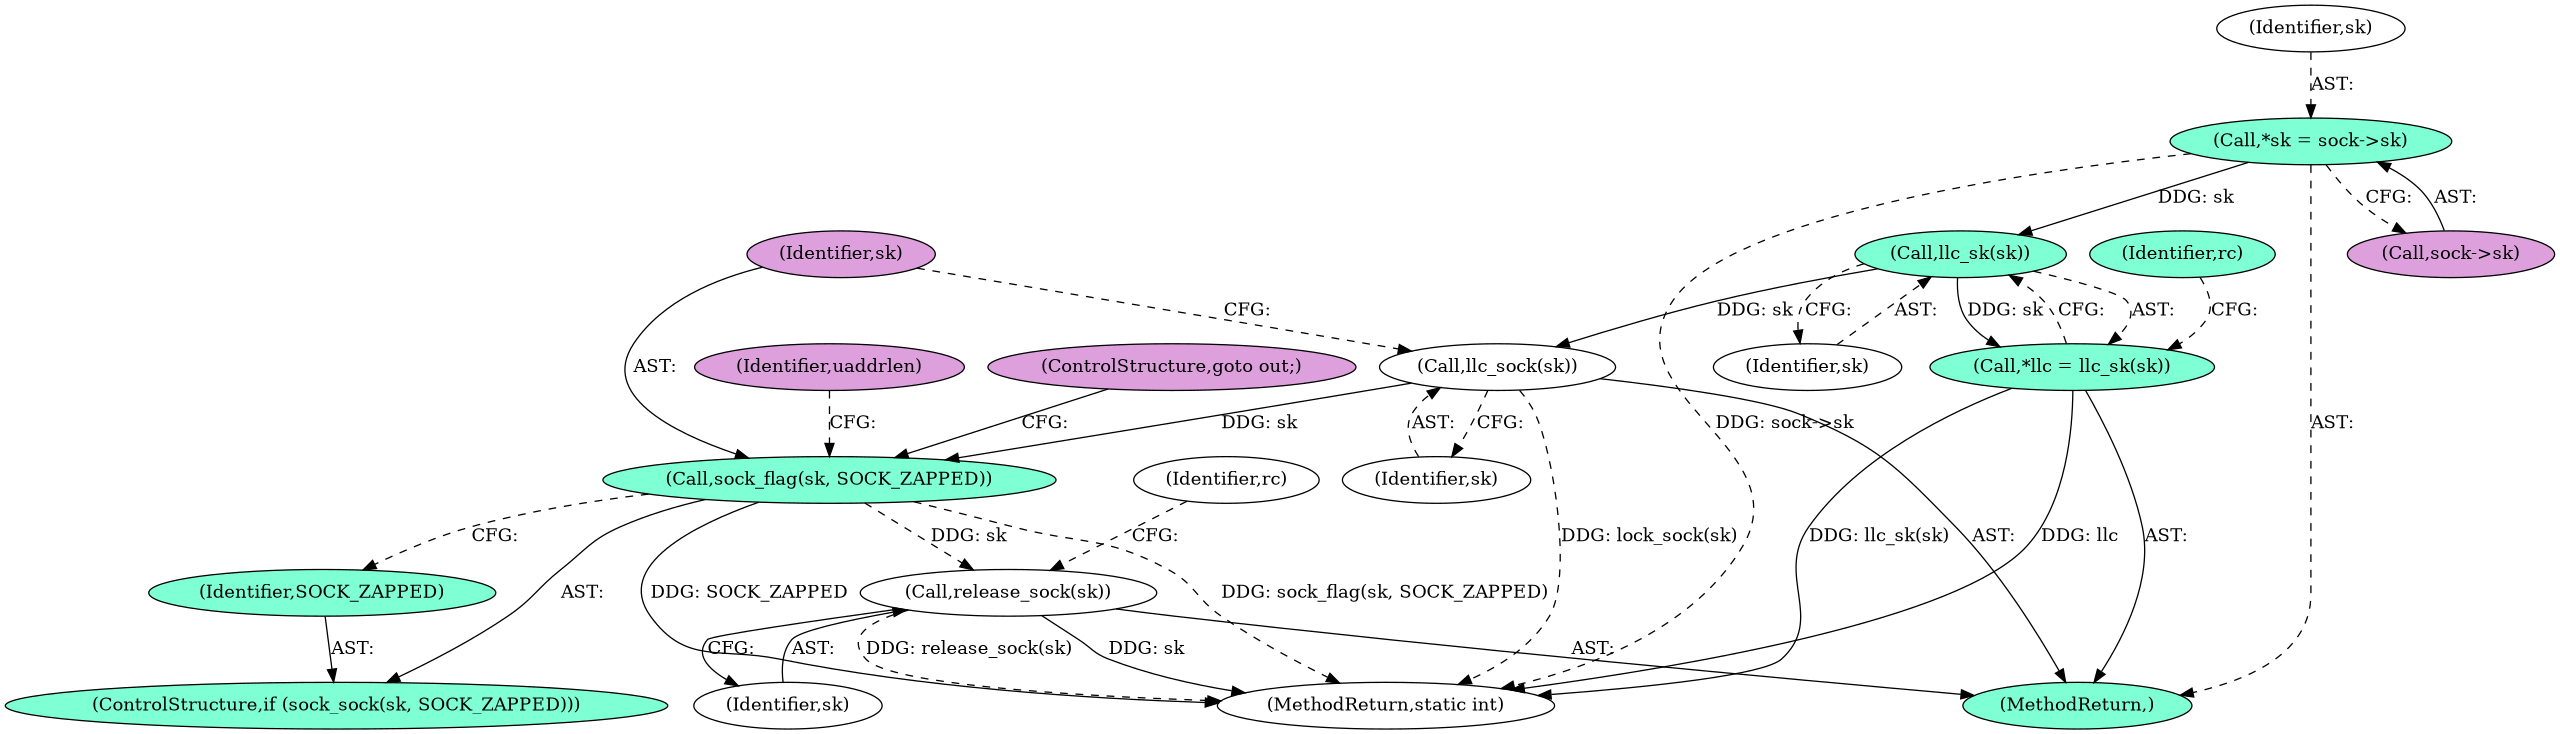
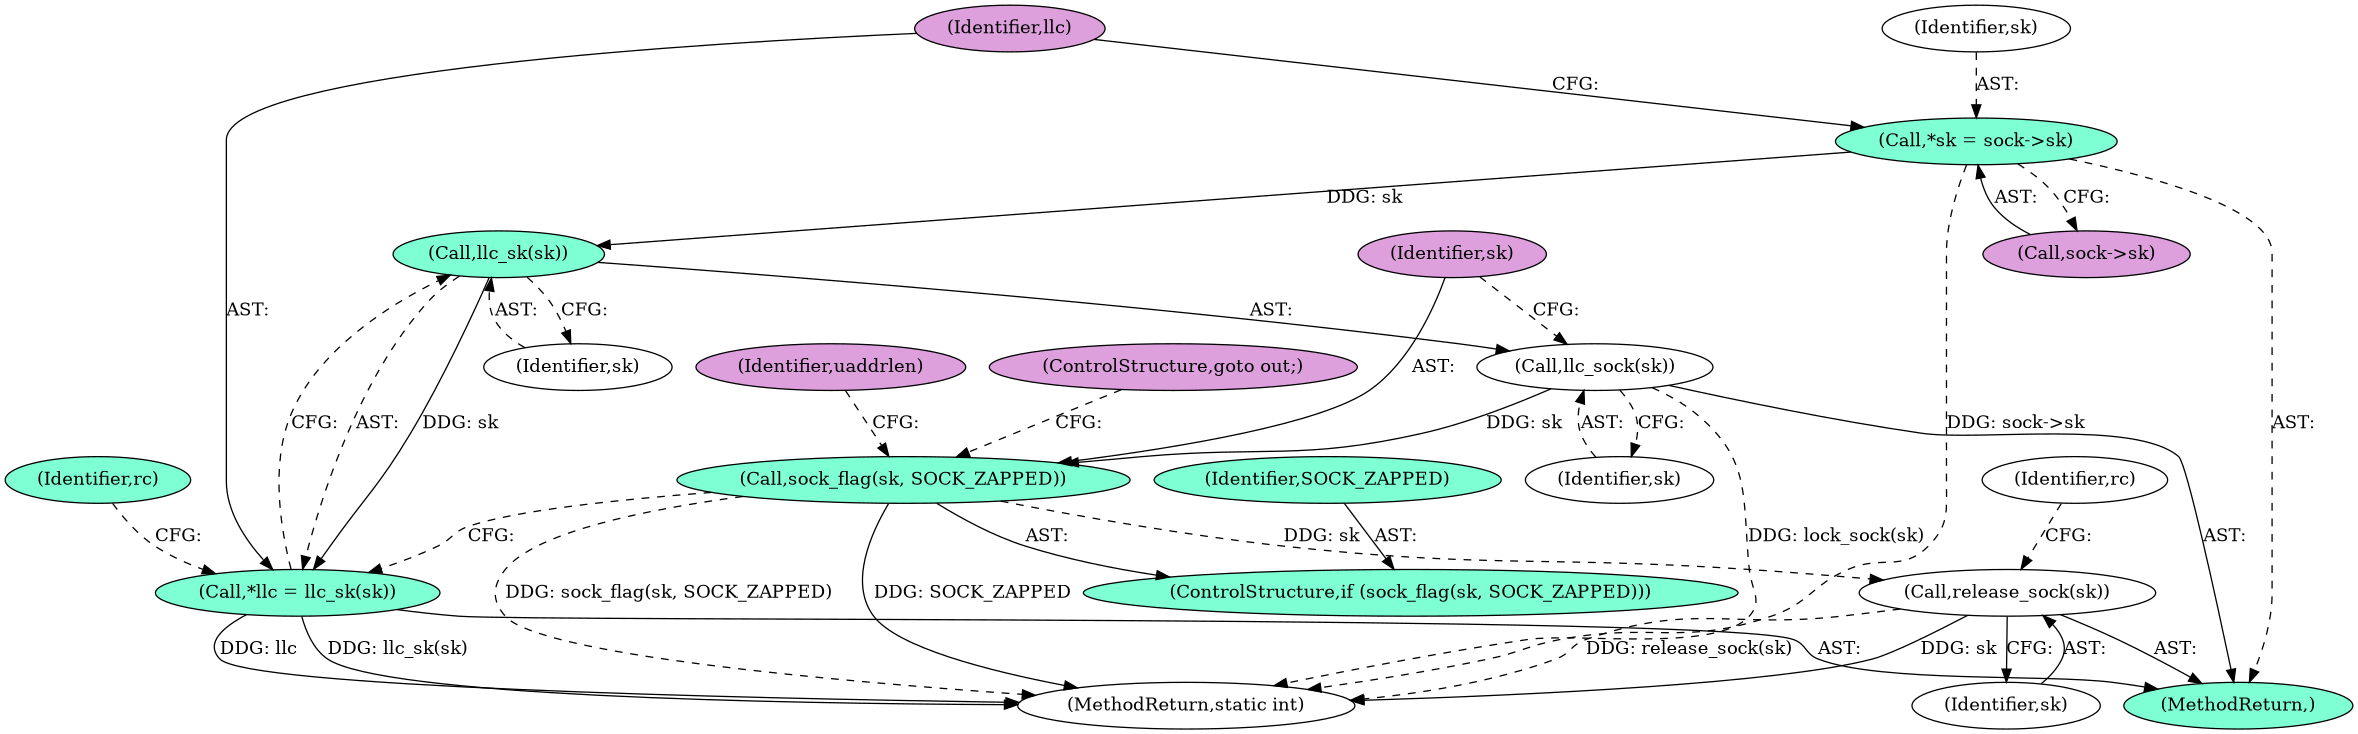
node "(Identifier,llc)": added
edge "(Call,llc_sk(sk))" -> "(Call,llc_sock(sk))": label "DDG: sk" -> "AST: "
edge "(ControlStructure,goto out;)" -> "(Call,sock_flag(sk, SOCK_ZAPPED))": style solid -> dashed
edge "(Call,sock_flag(sk, SOCK_ZAPPED))" -> "(Identifier,SOCK_ZAPPED)": now "(Call,sock_flag(sk, SOCK_ZAPPED))" -> "(Call,*llc = llc_sk(sk))"
node "(ControlStructure,if (sock_sock(sk, SOCK_ZAPPED)))": label "(ControlStructure,if (sock_sock(sk, SOCK_ZAPPED)))" -> "(ControlStructure,if (sock_flag(sk, SOCK_ZAPPED)))"
